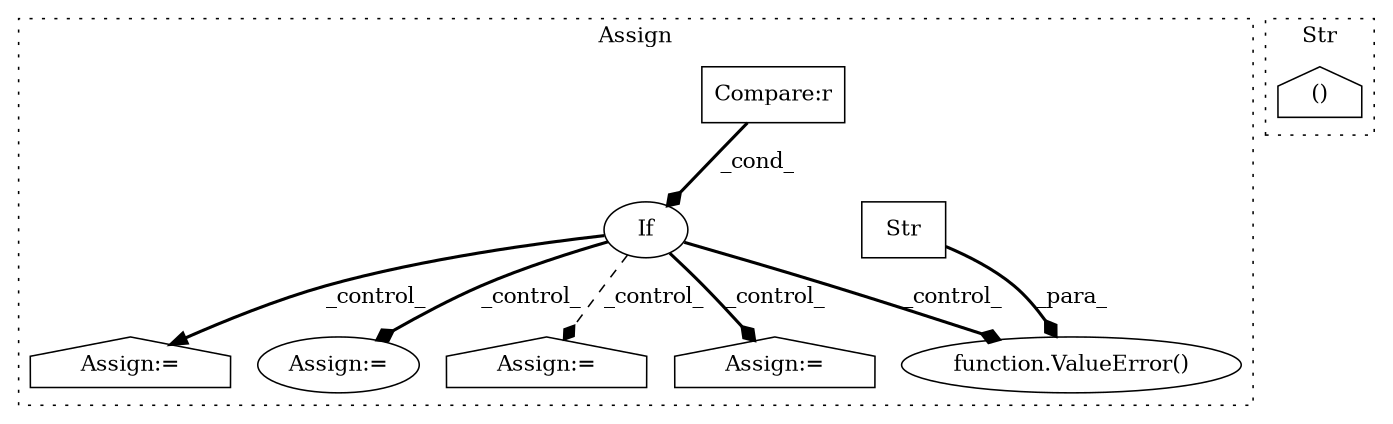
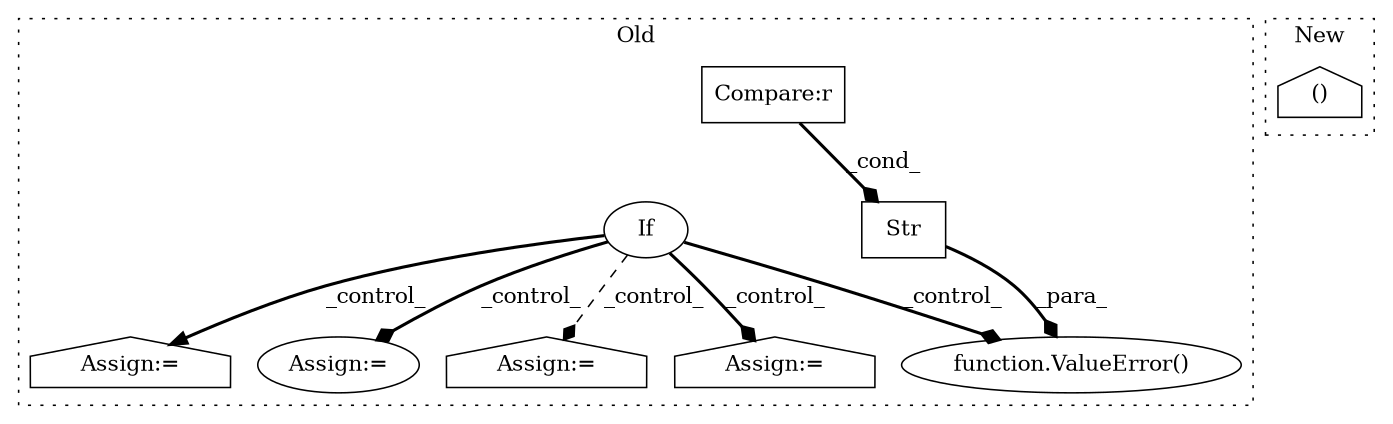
cluster "Assign": label "Assign" -> "Old"
cluster "Str": label "Str" -> "New"
edge "Compare:r" -> "If": now "Compare:r" -> "Str"
